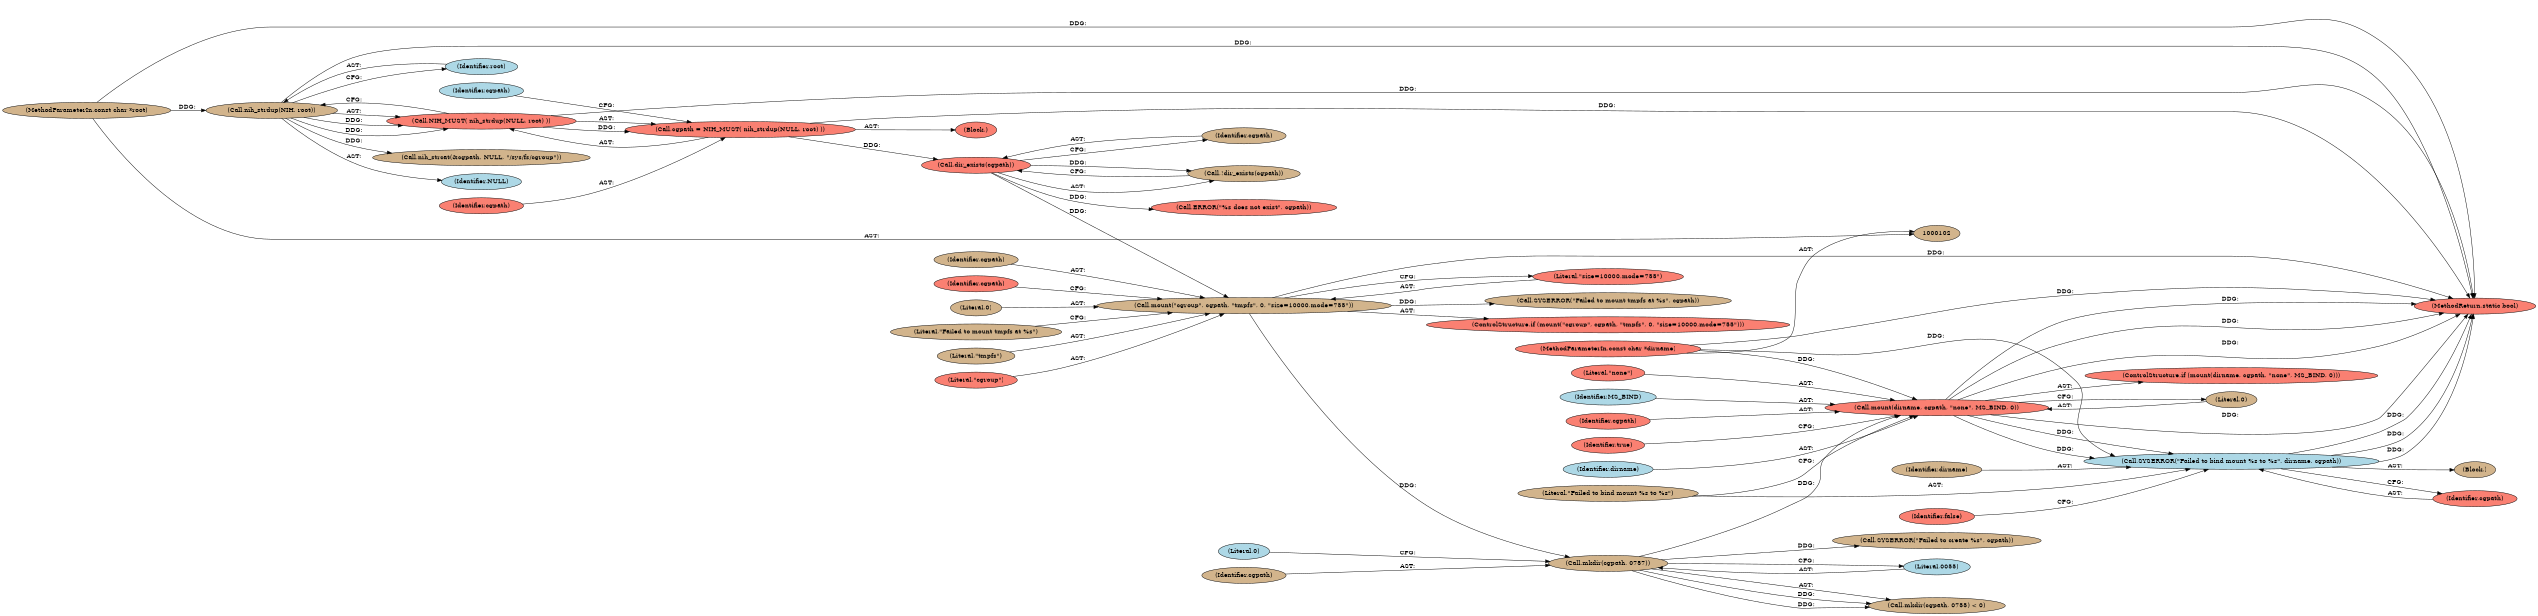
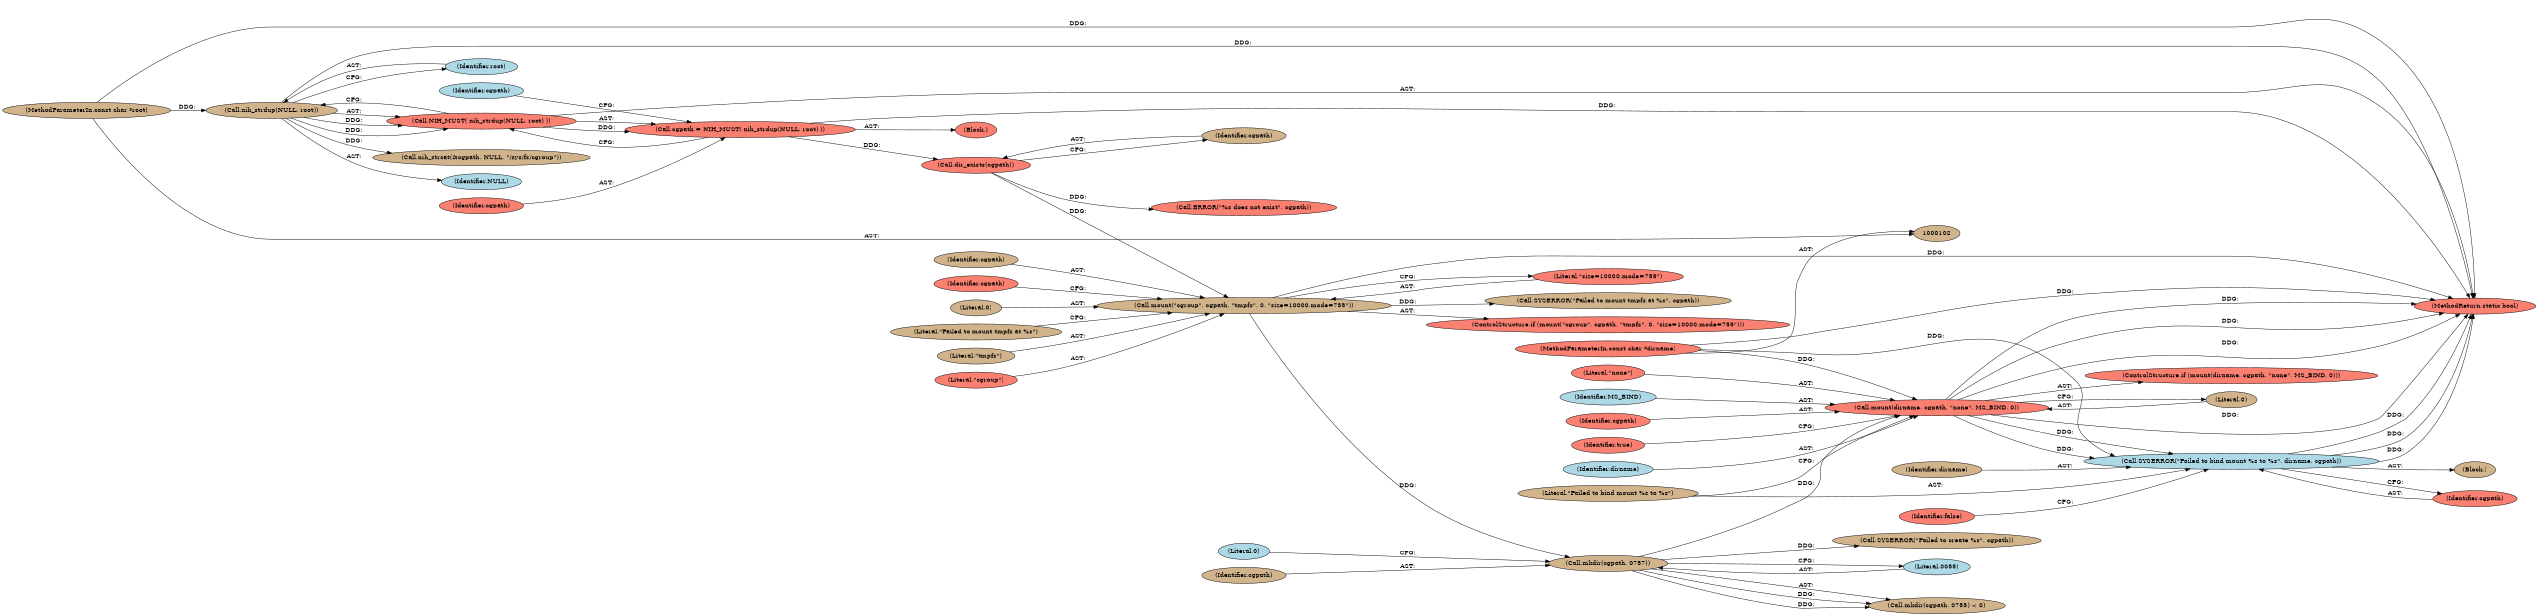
edge "(Call,NIH_MUST( nih_strdup(NULL, root) ))" -> "(MethodReturn,static bool)": label "DDG: " -> "AST: "
node "(Call,nih_strdup(NIH, root))": label "(Call,nih_strdup(NIH, root))" -> "(Call,nih_strdup(NULL, root))"
edge "(Call,cgpath = NIH_MUST( nih_strdup(NULL, root) ))" -> "(Call,NIH_MUST( nih_strdup(NULL, root) ))": label "AST: " -> "CFG: "
node "(Call,!dir_exists(cgpath))": removed
